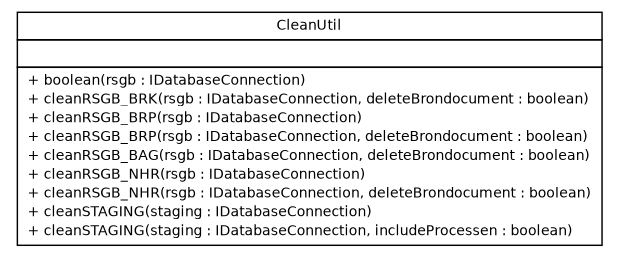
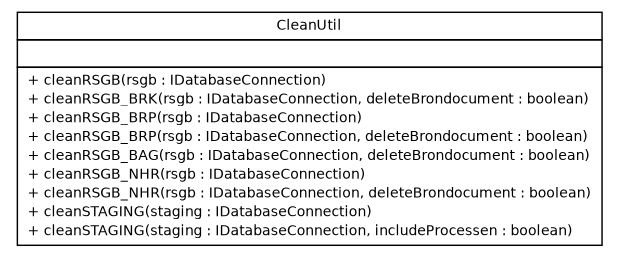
node "CleanUtil": text "+ boolean(rsgb : IDatabaseConnection)" -> "+ cleanRSGB(rsgb : IDatabaseConnection)"
